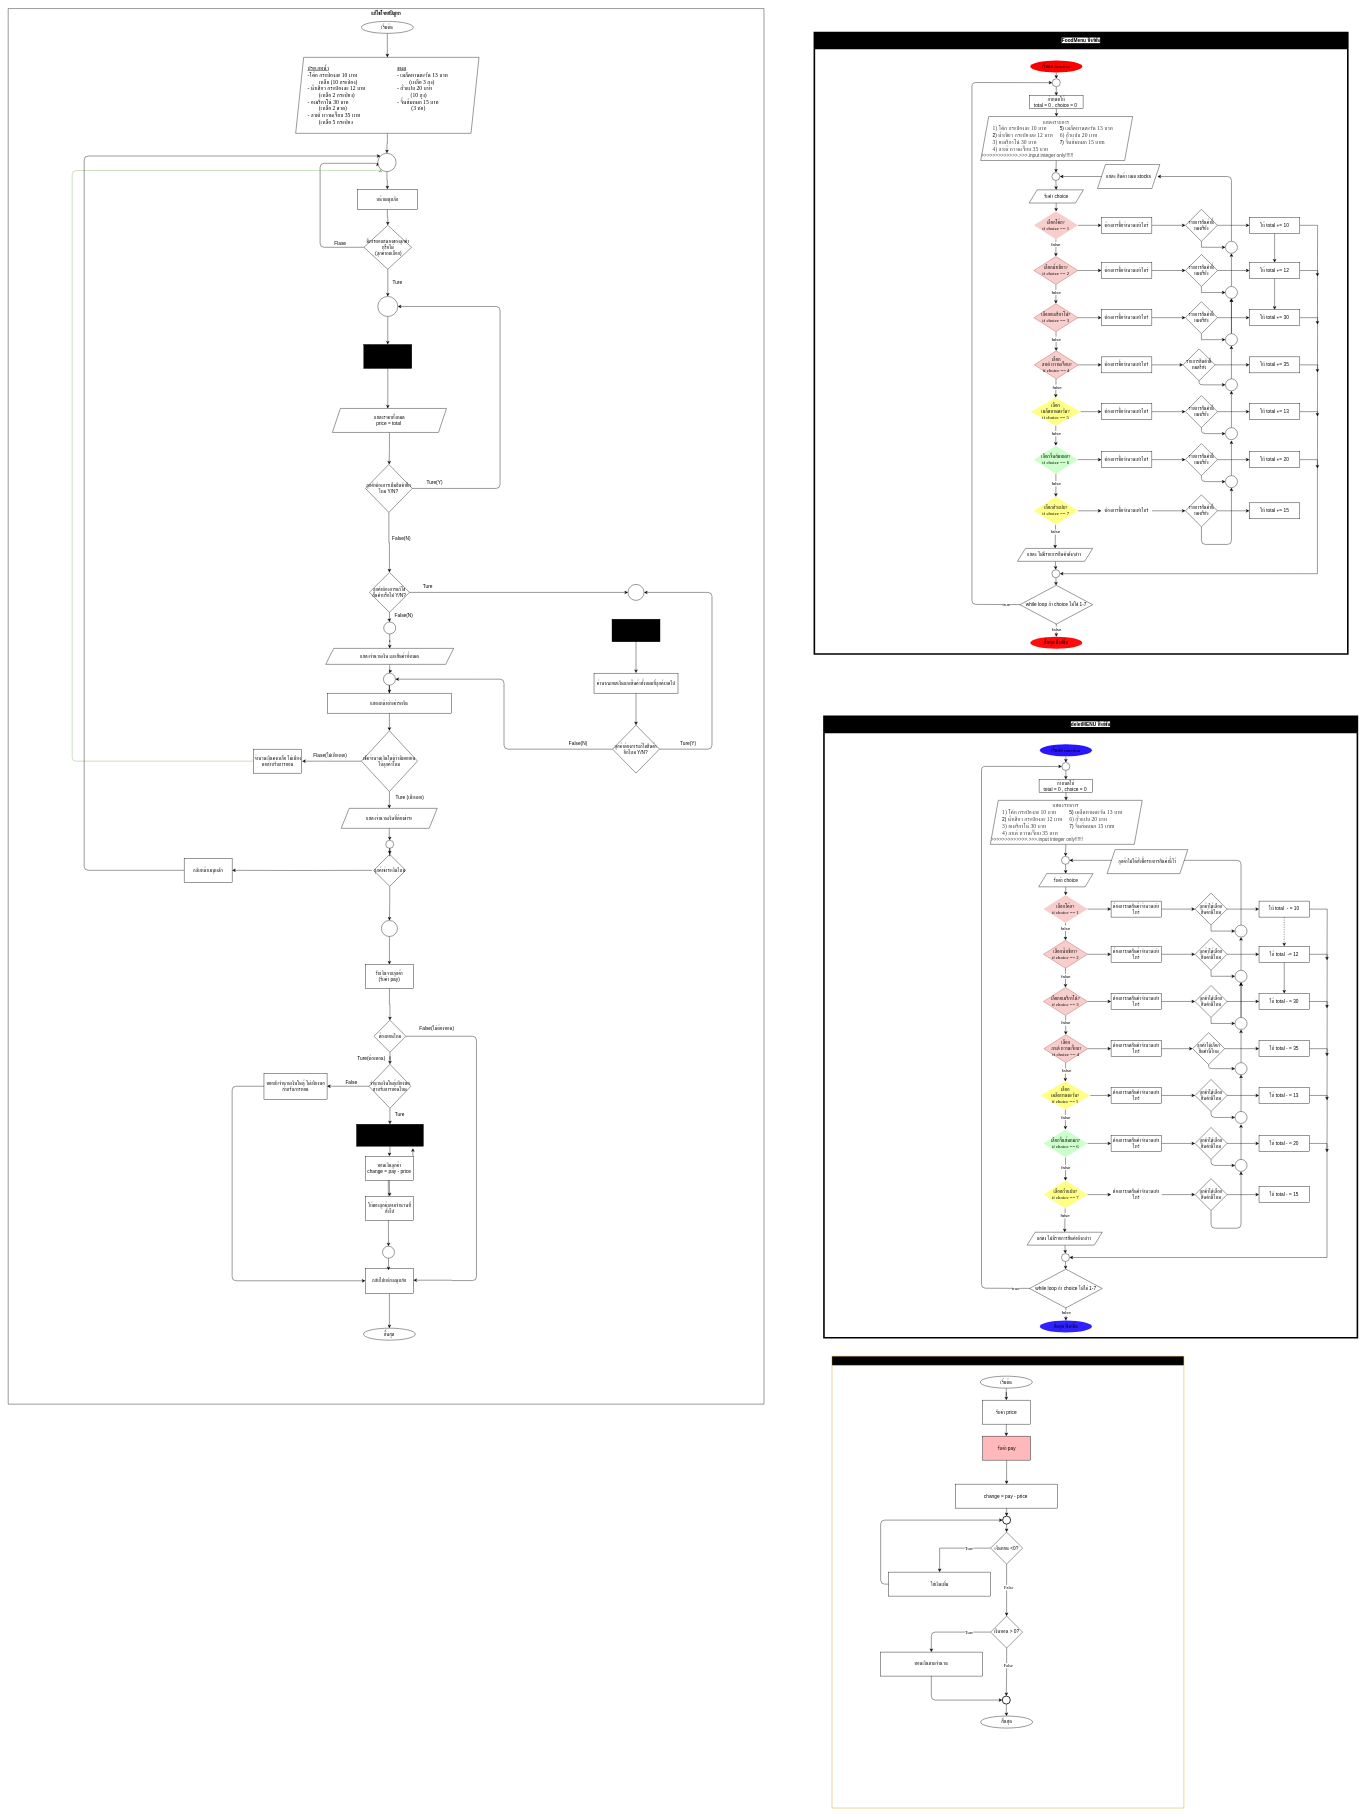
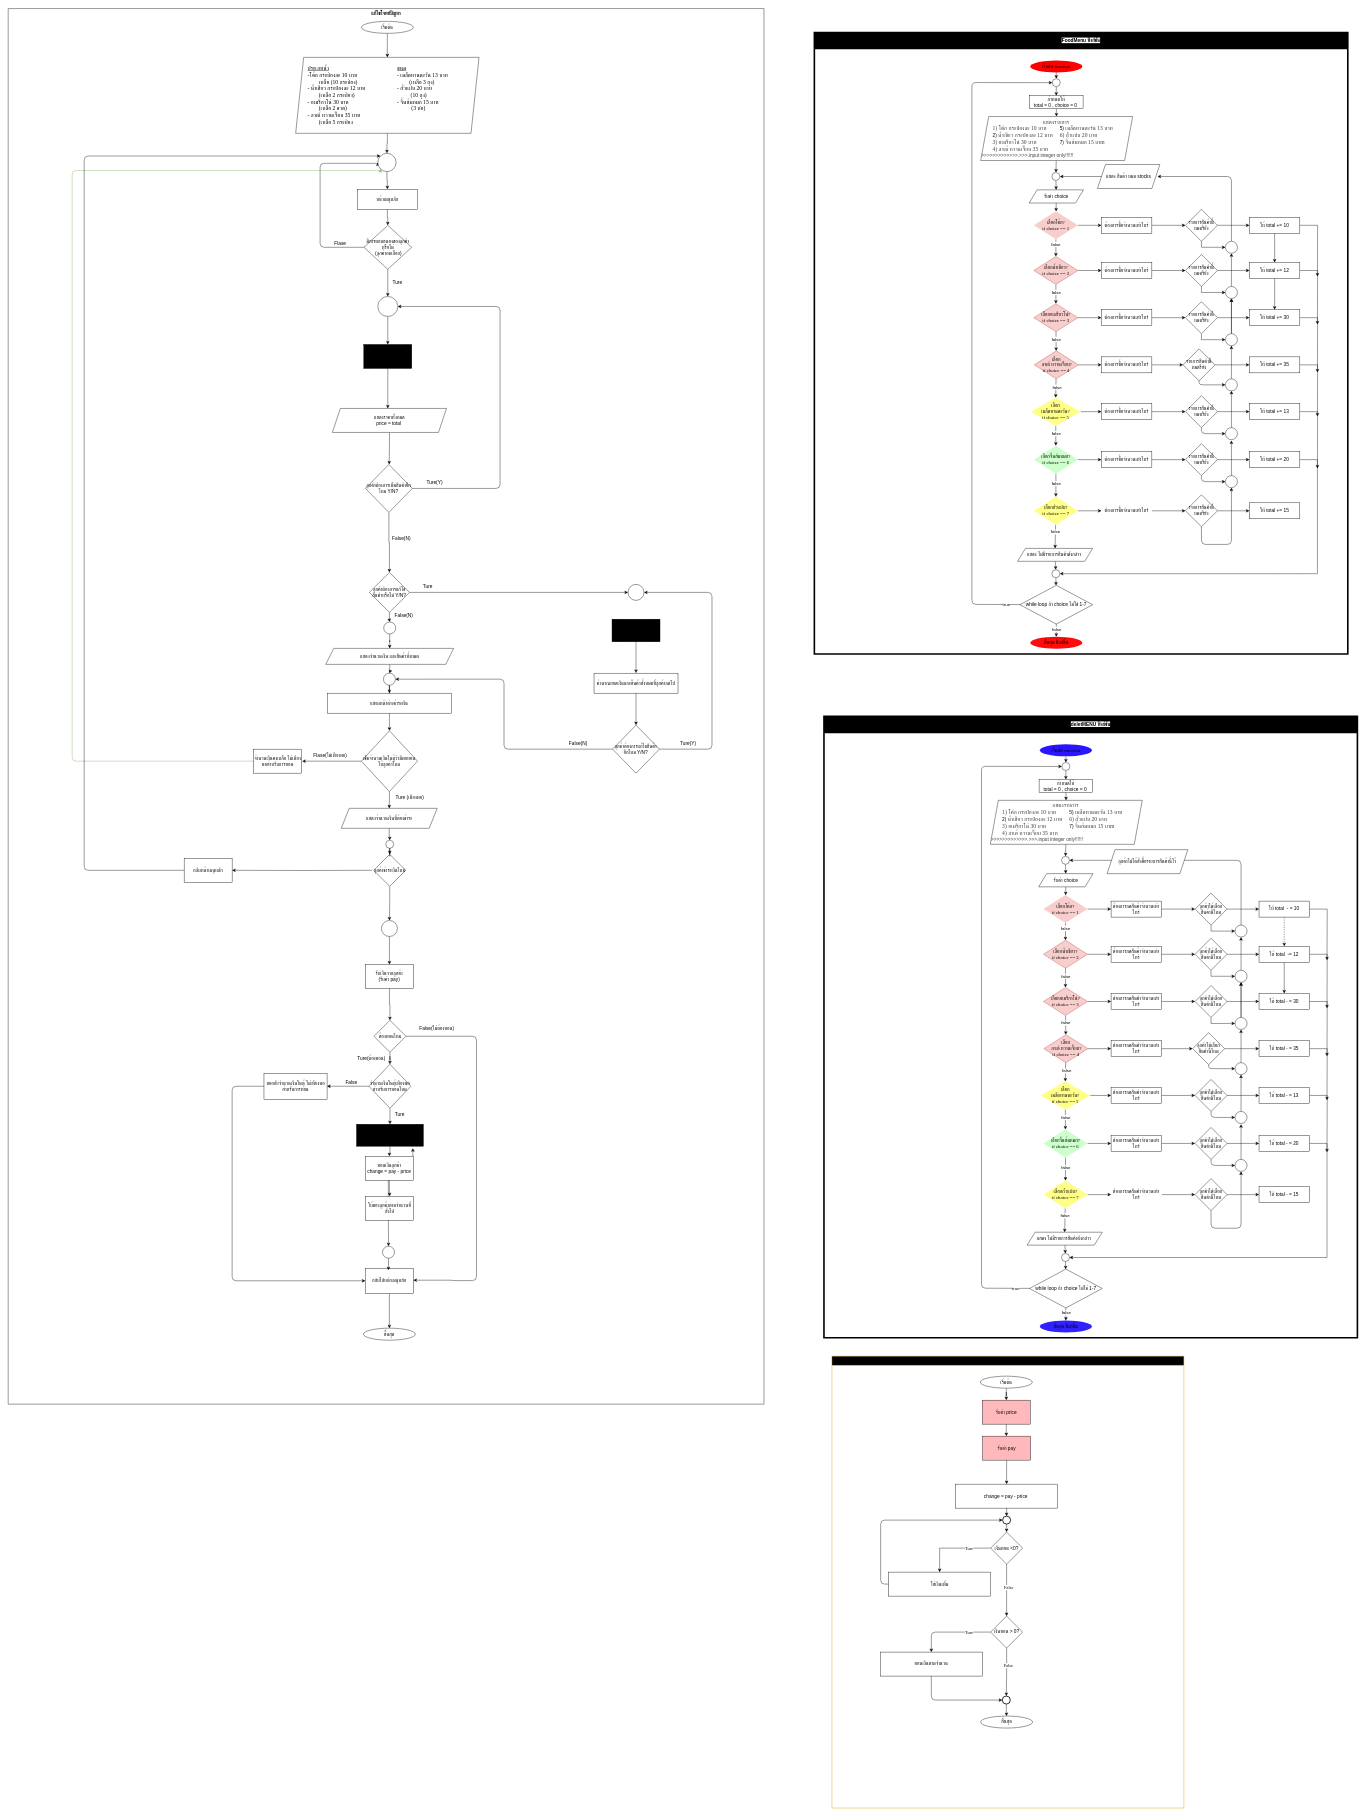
node "รับค่า price": fillcolor #ffffff -> #ffb9bc
